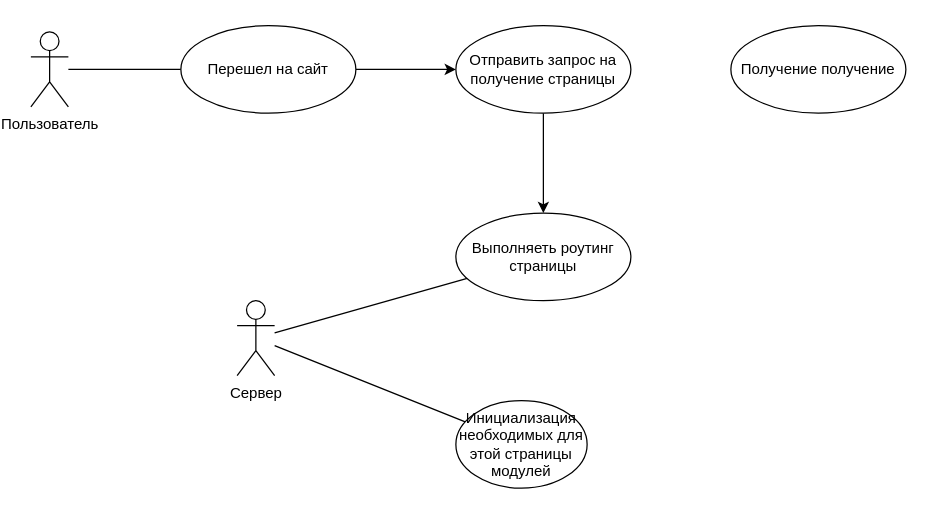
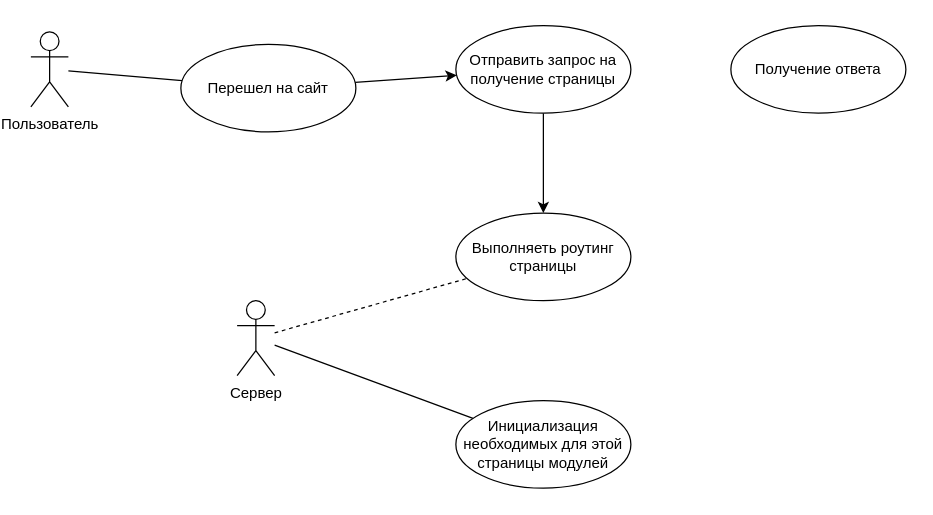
node "Перешел на сайт": moved (268, 69) -> (268, 88)
node "Получение получение": label "Получение получение" -> "Получение ответа"
edge "Выполняеть роутинг страницы" -- "Сервер": style solid -> dashed
node "Инициализация необходимых для этой страницы модулей": size 131x88 -> 175x88
